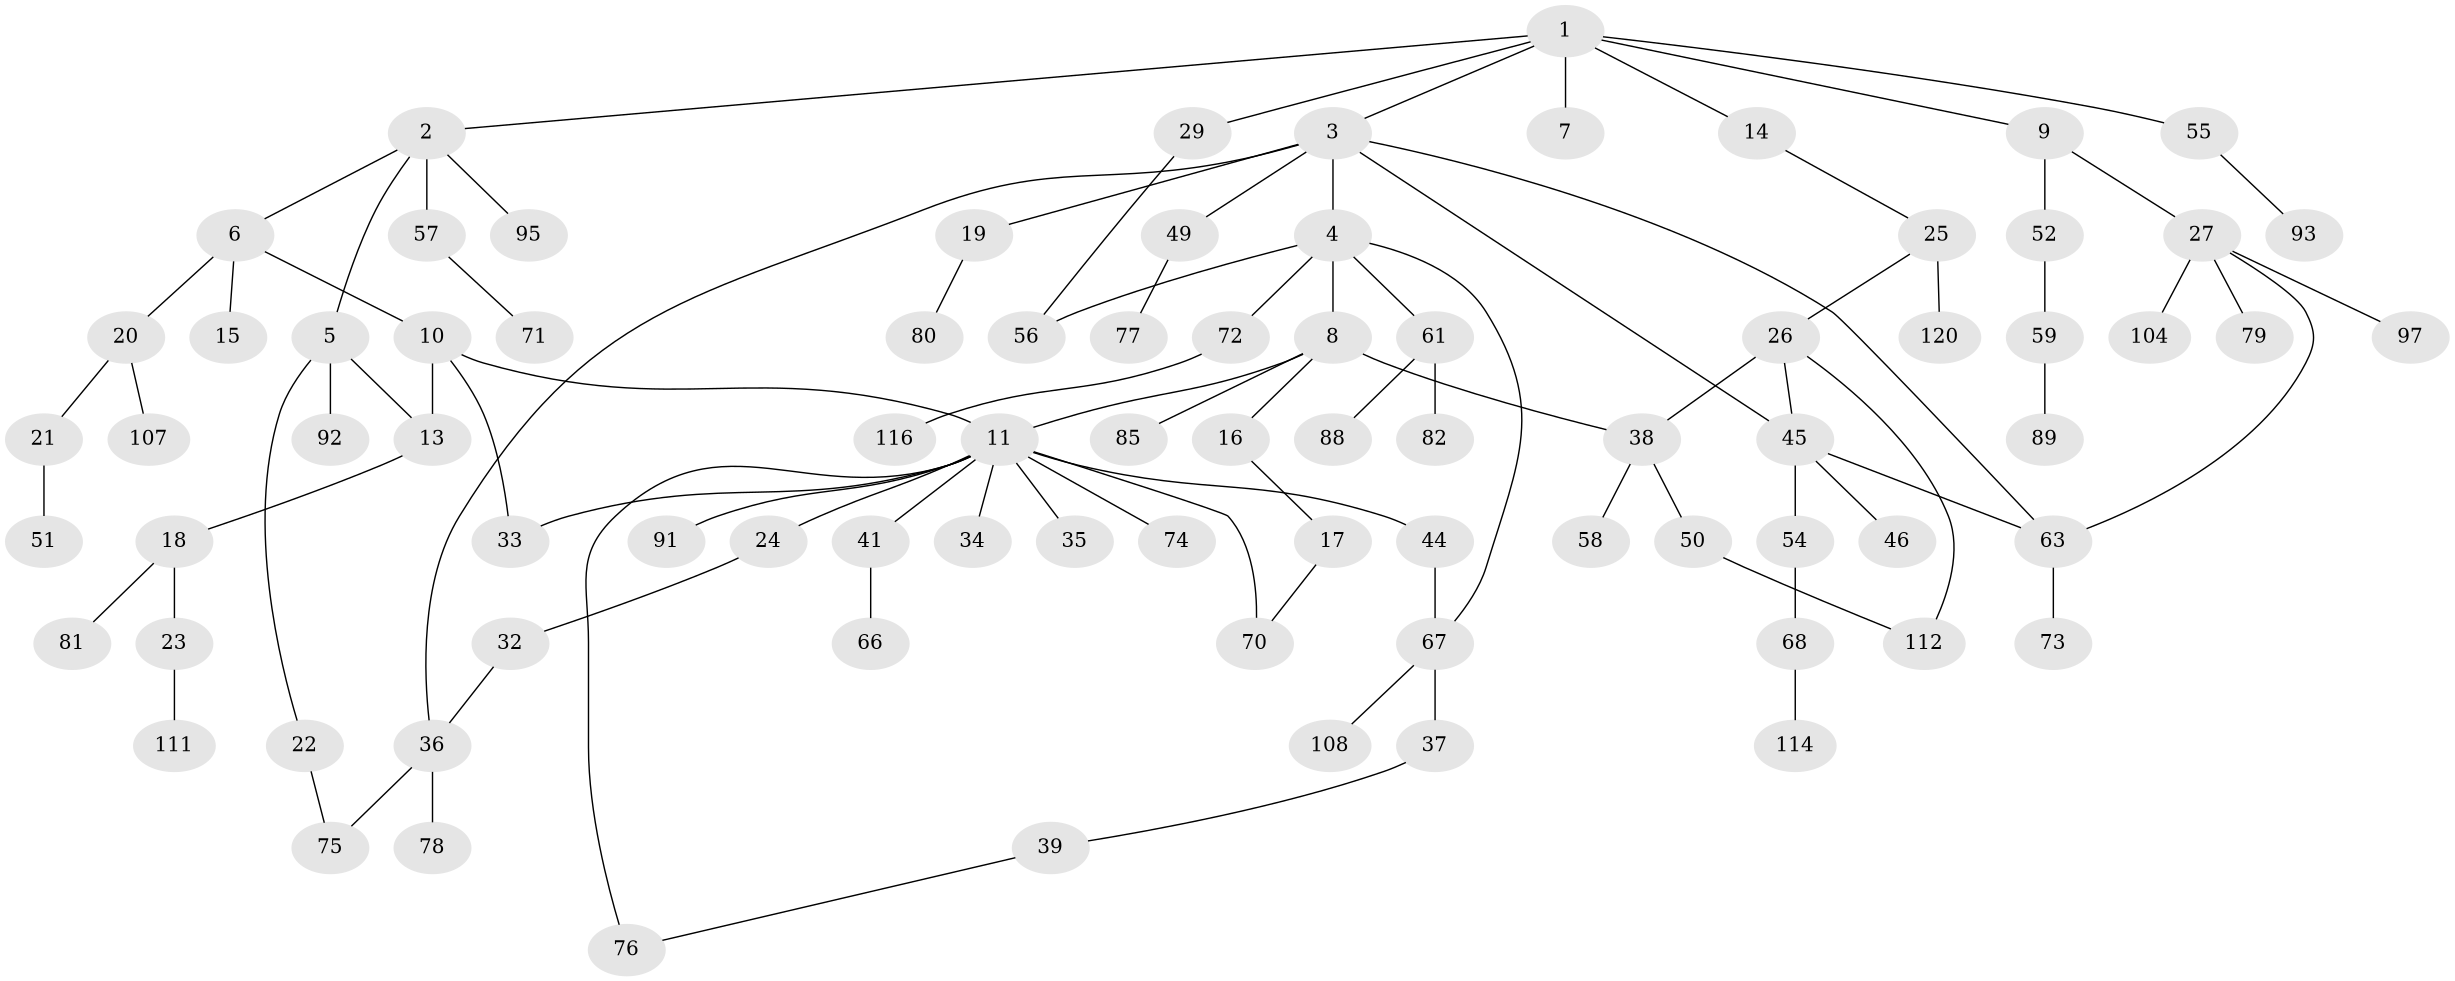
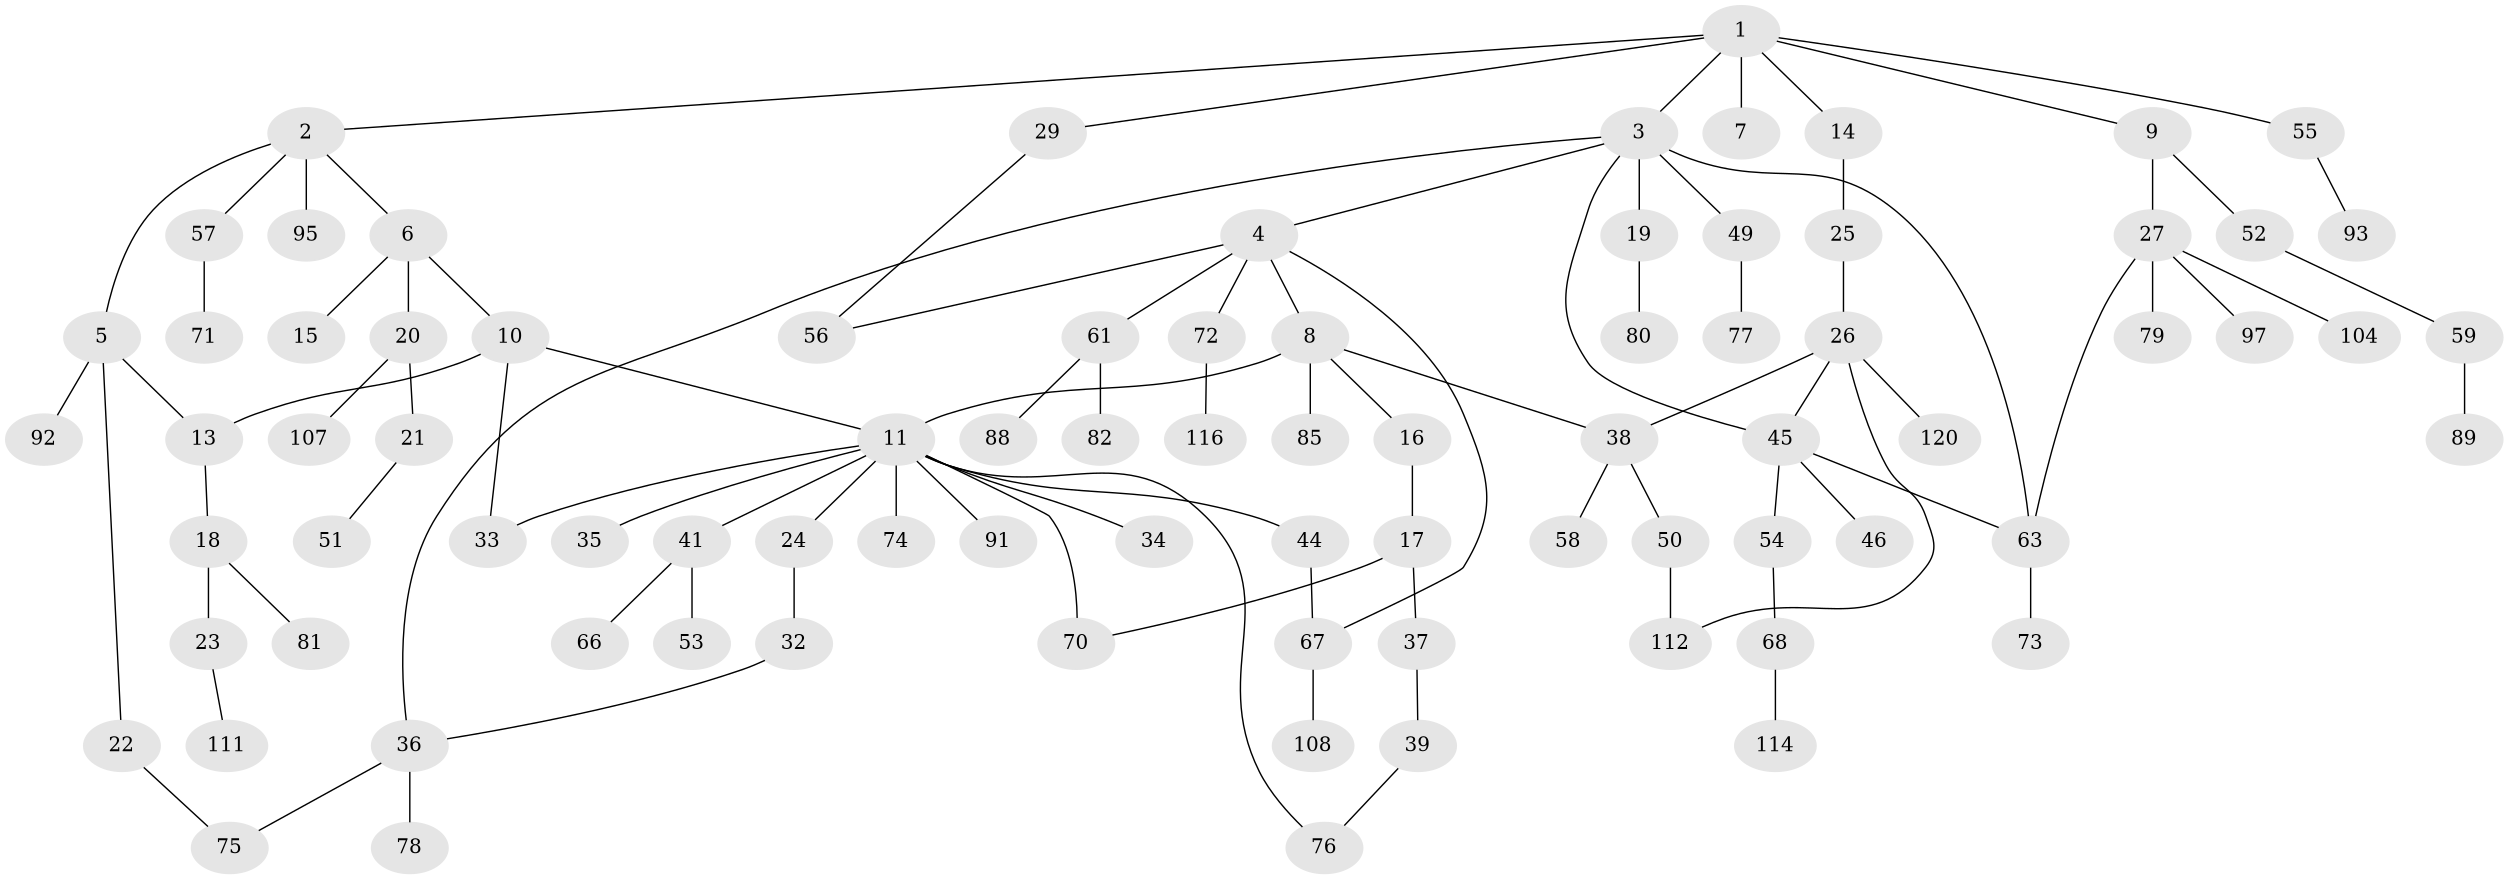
edge "25" -- "120": now "26" -- "120"
node "53": added
edge "67" -- "37": now "17" -- "37"
